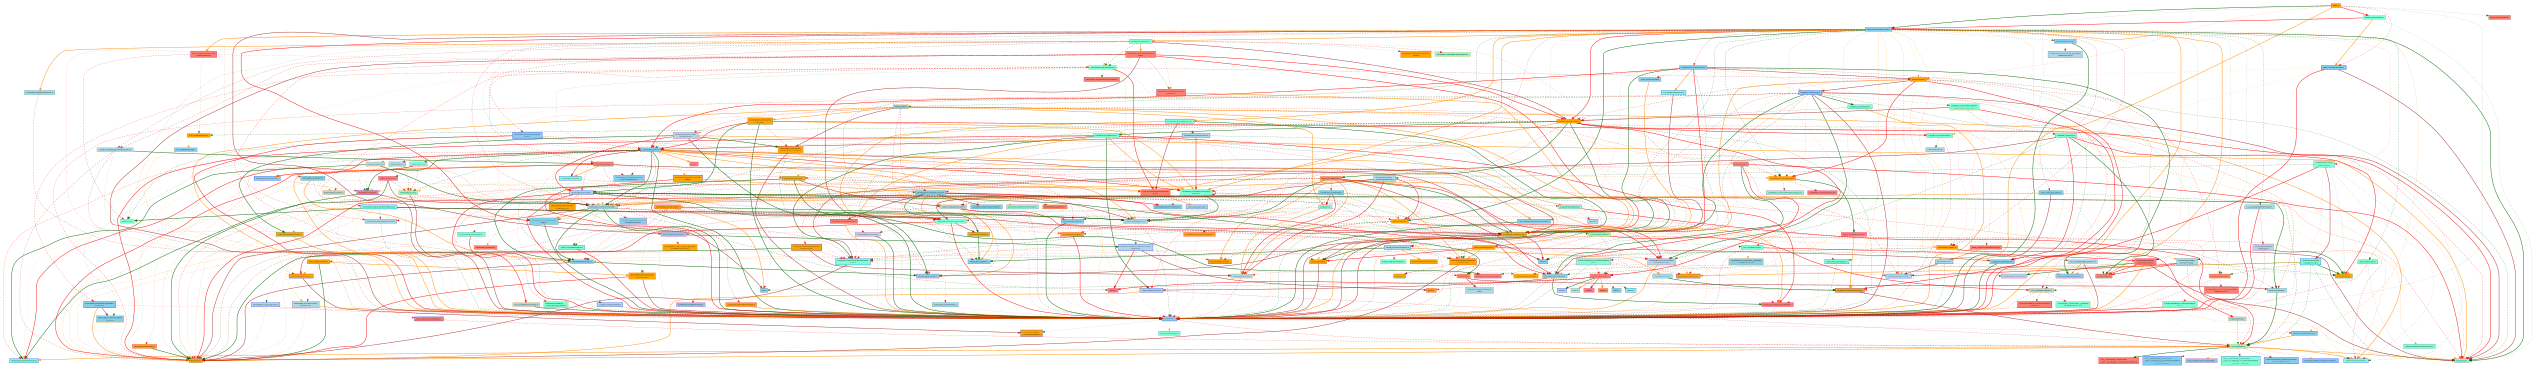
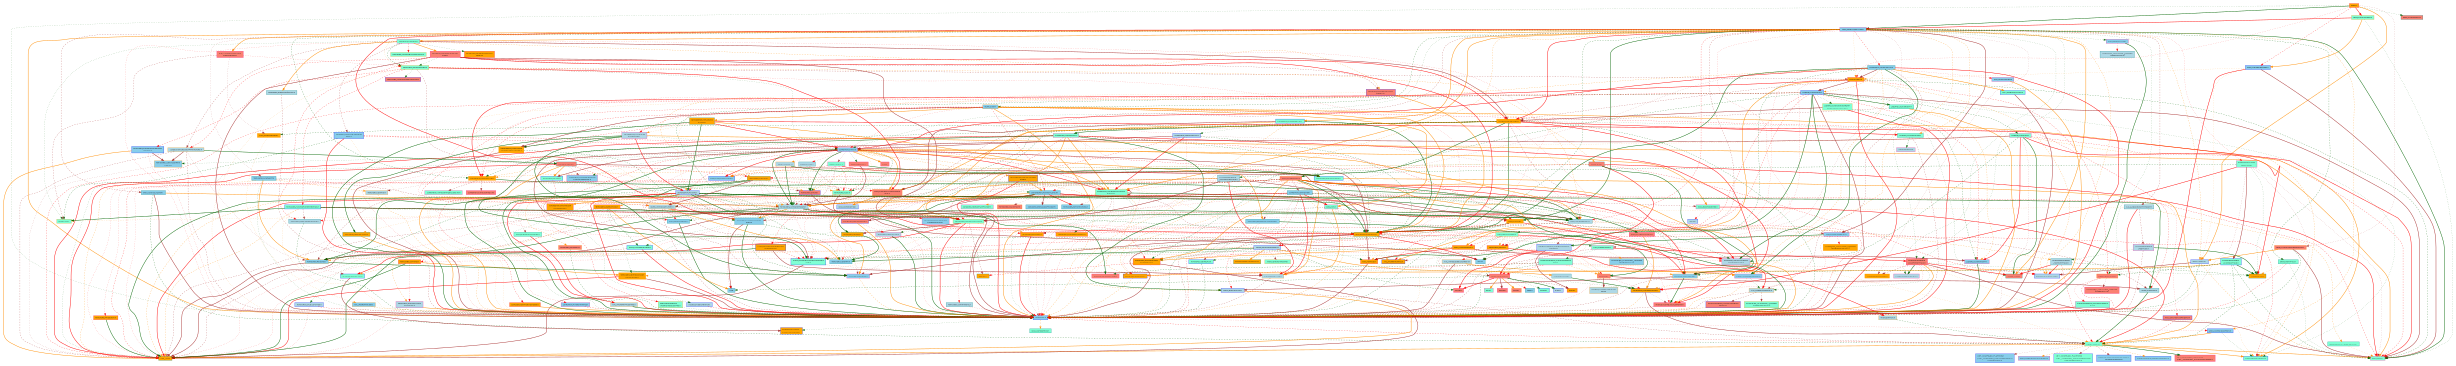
edge "Containers/LockFreeList.h" -> "Logging/LogMacros.h": style dotted -> dashed
edge "UObject/WeakObjectPtrTemplates.h" -> "Templates/LosesQualifiers FromTo.h": added
node "Templates/AndOrNot.h": fillcolor orange -> aquamarine
edge "HAL/Platform.h" -> "Templates/IdentityFunctor.h": reversed
